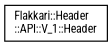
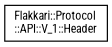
node "Flakkari::Header ::API::V_1::Header": label "Flakkari::Header ::API::V_1::Header" -> "Flakkari::Protocol ::API::V_1::Header"
